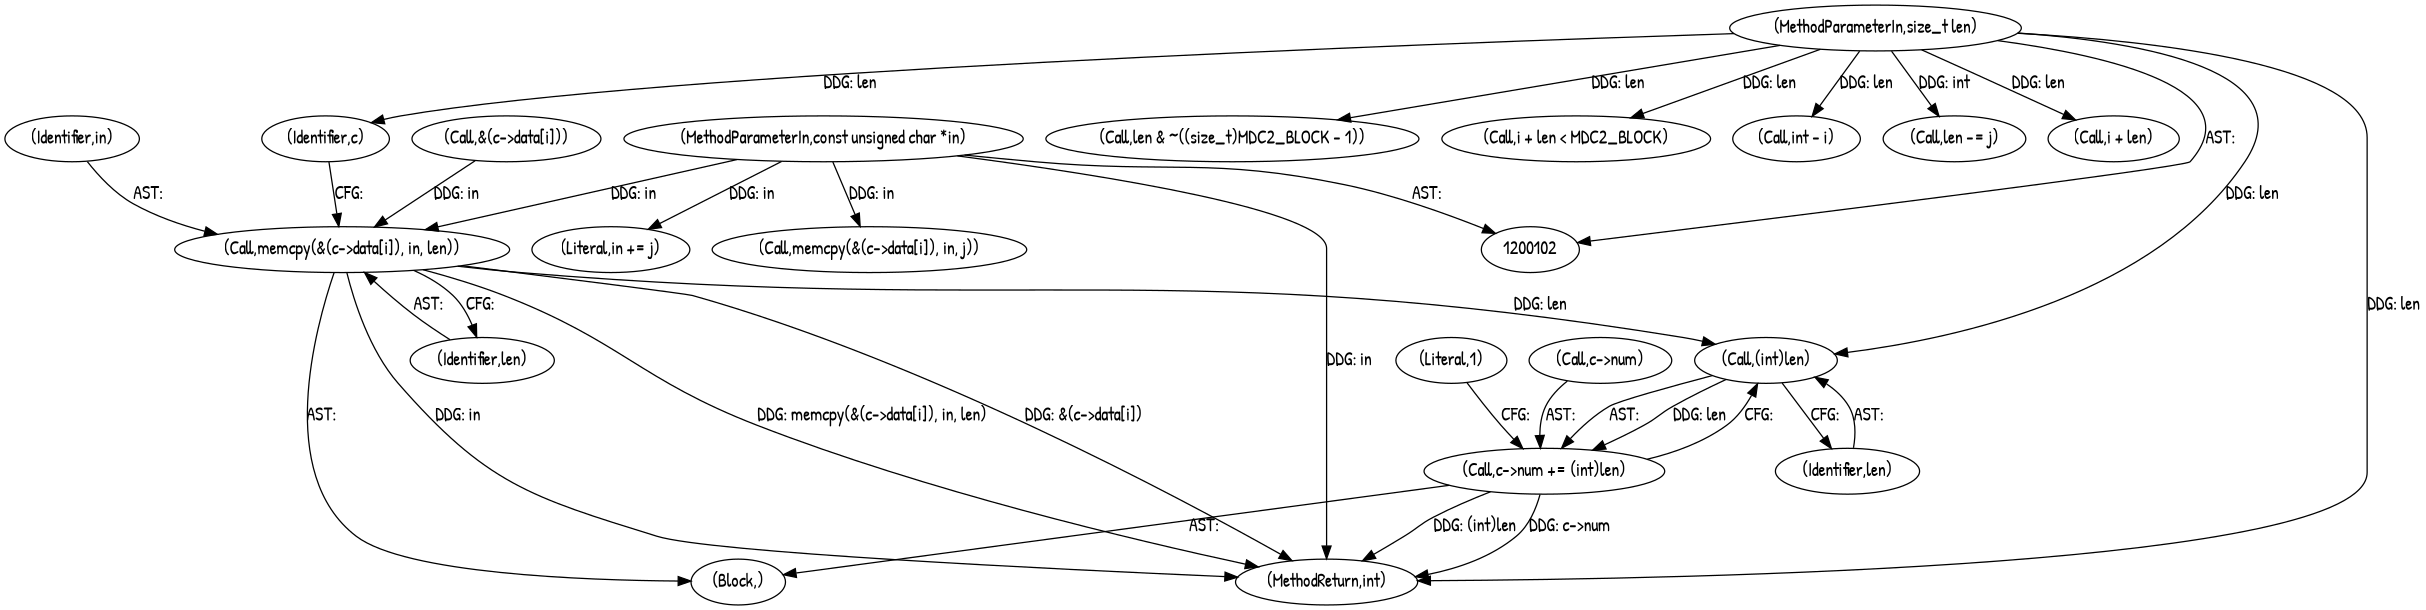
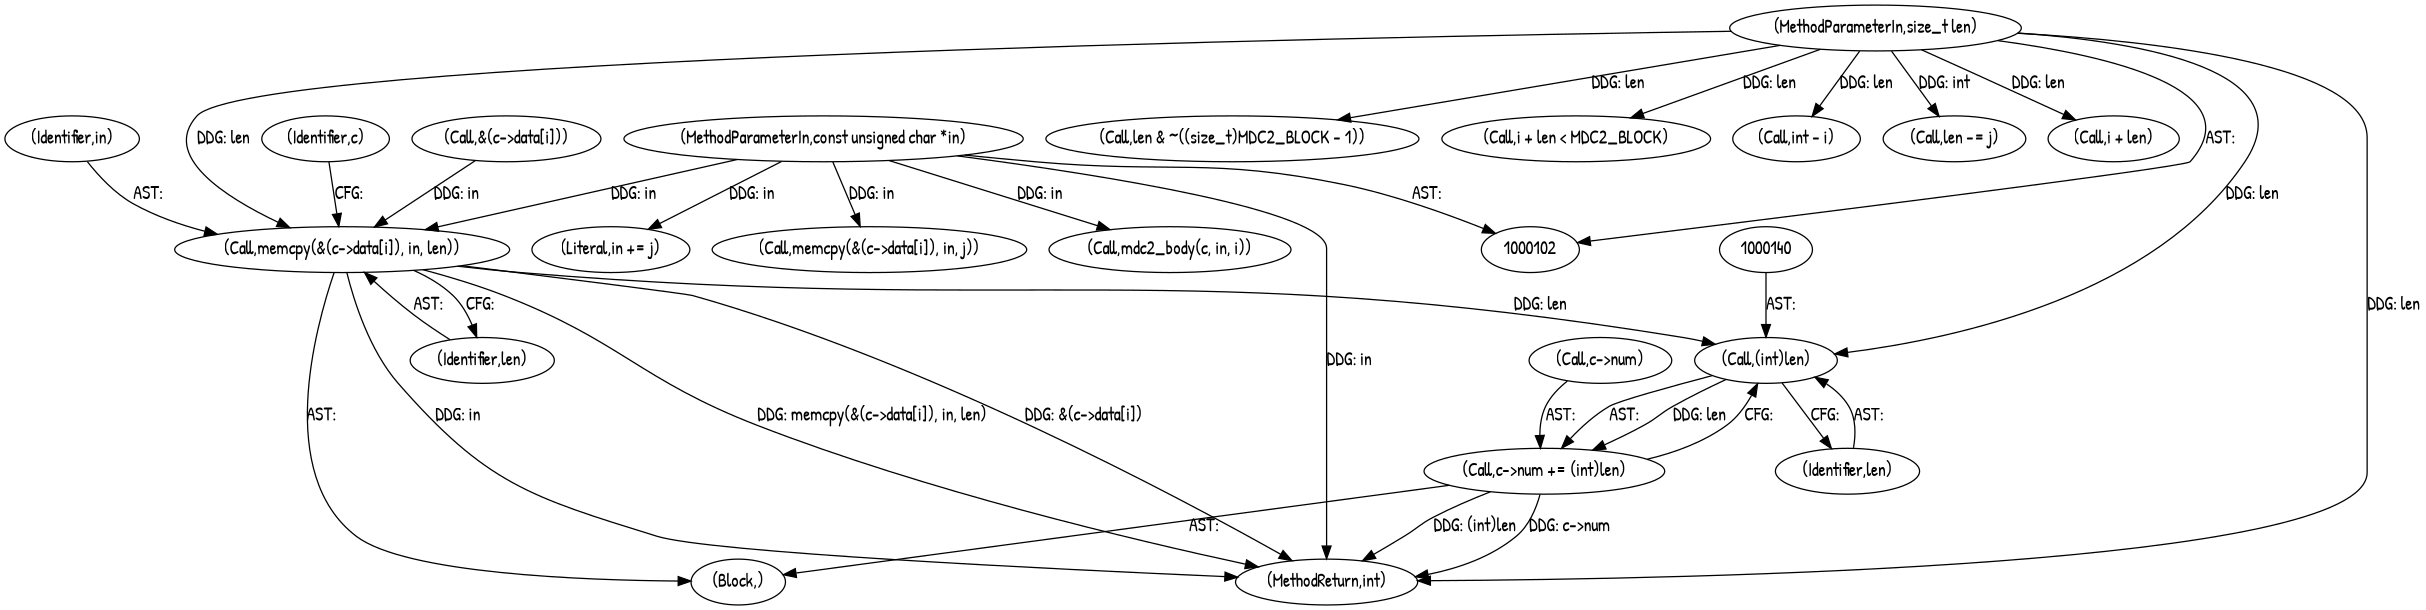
edge "(MethodParameterIn,size_t len)" -> "(Identifier,c)": now "(MethodParameterIn,size_t len)" -> "(Call,memcpy(&(c->data[i]), in, len))"
node "(Call,mdc2_body(c, in, i))": added
node "1200102": label "1200102" -> "1000102"
node "1000140": added
node "(Literal,1)": removed
